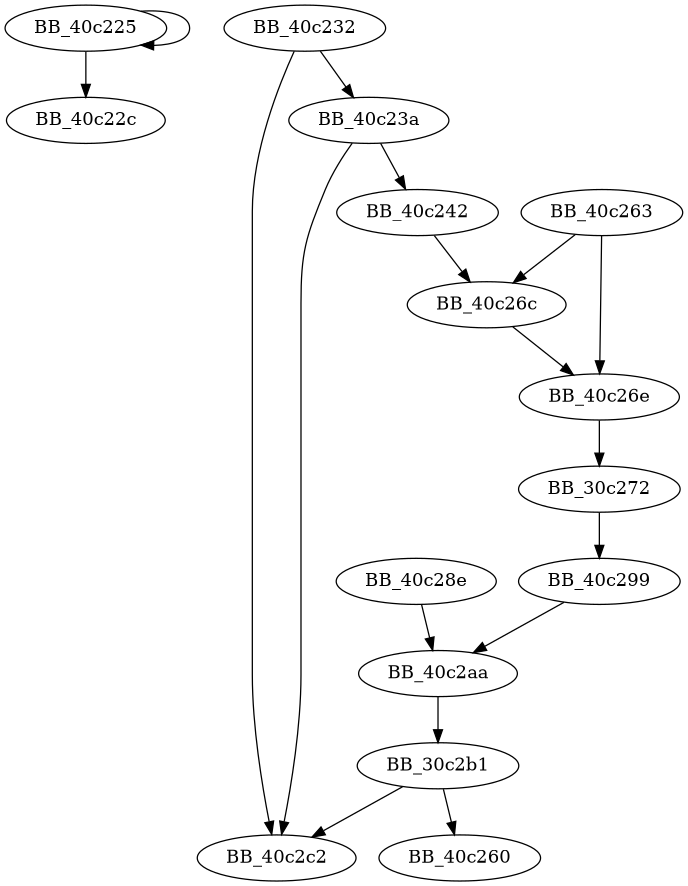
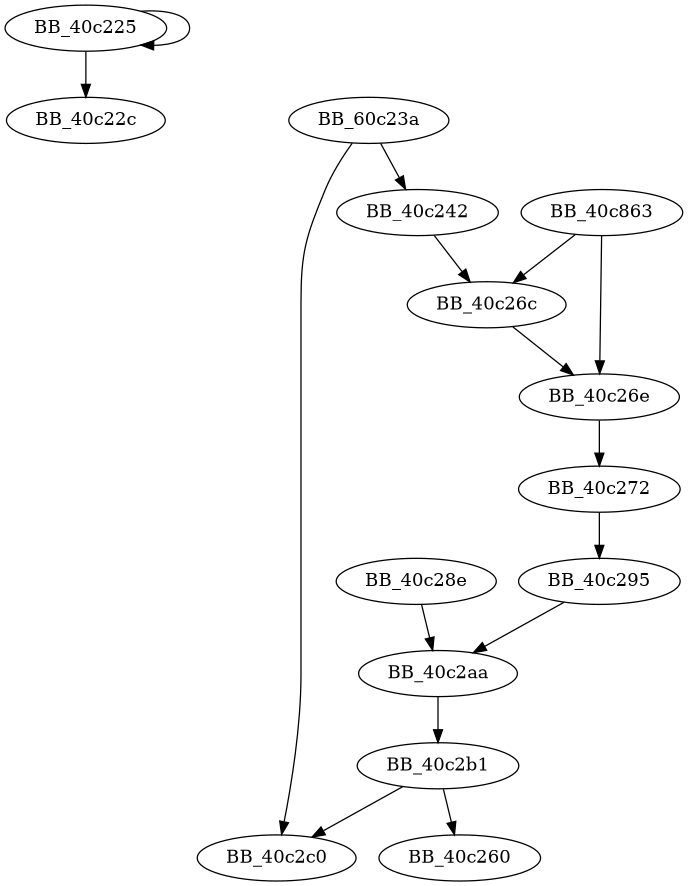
node "BB_40c232": removed
node "BB_40c23a": label "BB_40c23a" -> "BB_60c23a"
node "BB_40c263": label "BB_40c263" -> "BB_40c863"
node "BB_30c272": label "BB_30c272" -> "BB_40c272"
node "BB_40c299": label "BB_40c299" -> "BB_40c295"
node "BB_30c2b1": label "BB_30c2b1" -> "BB_40c2b1"
node "BB_40c2c2": label "BB_40c2c2" -> "BB_40c2c0"
